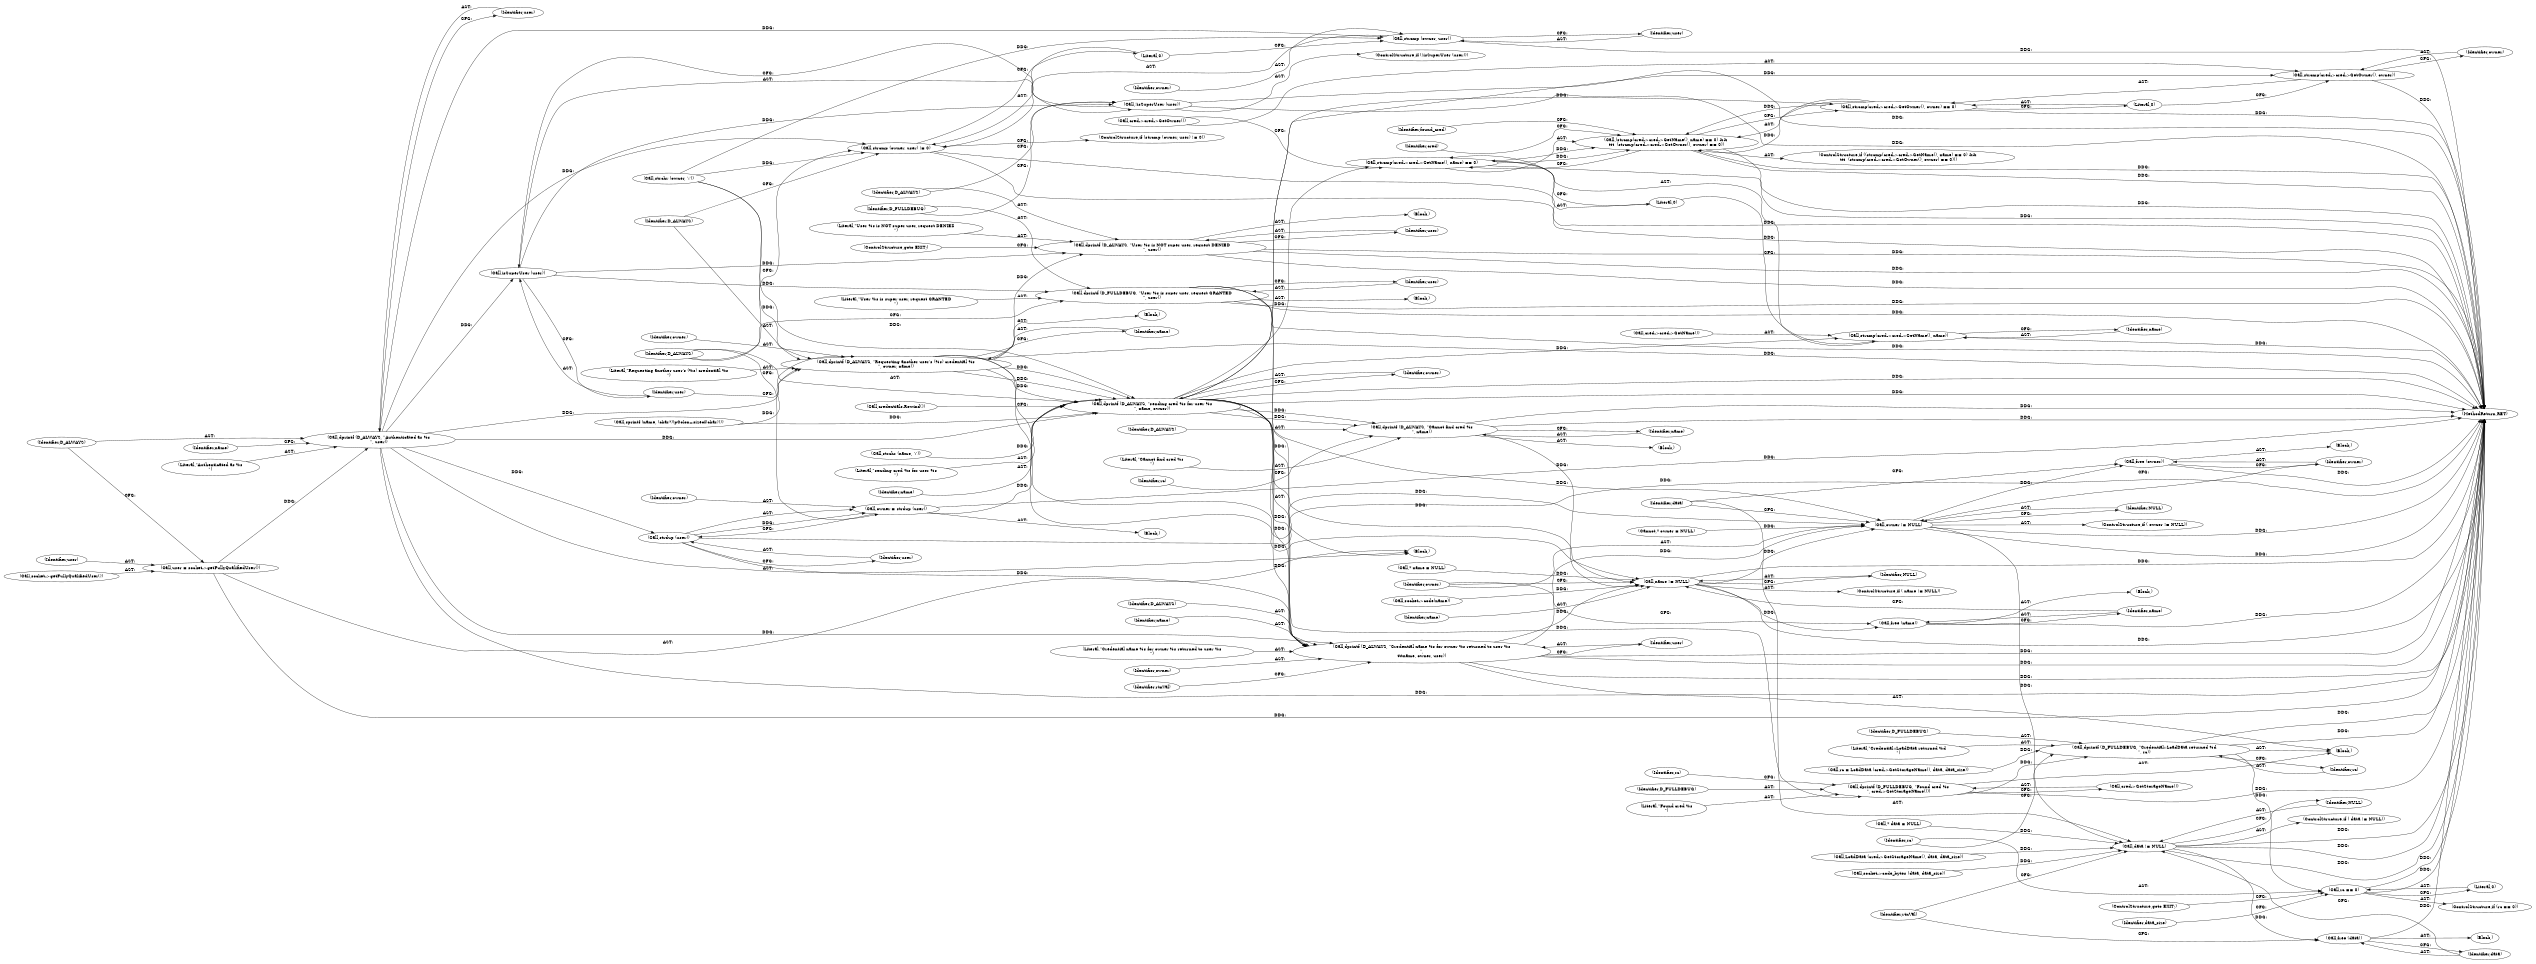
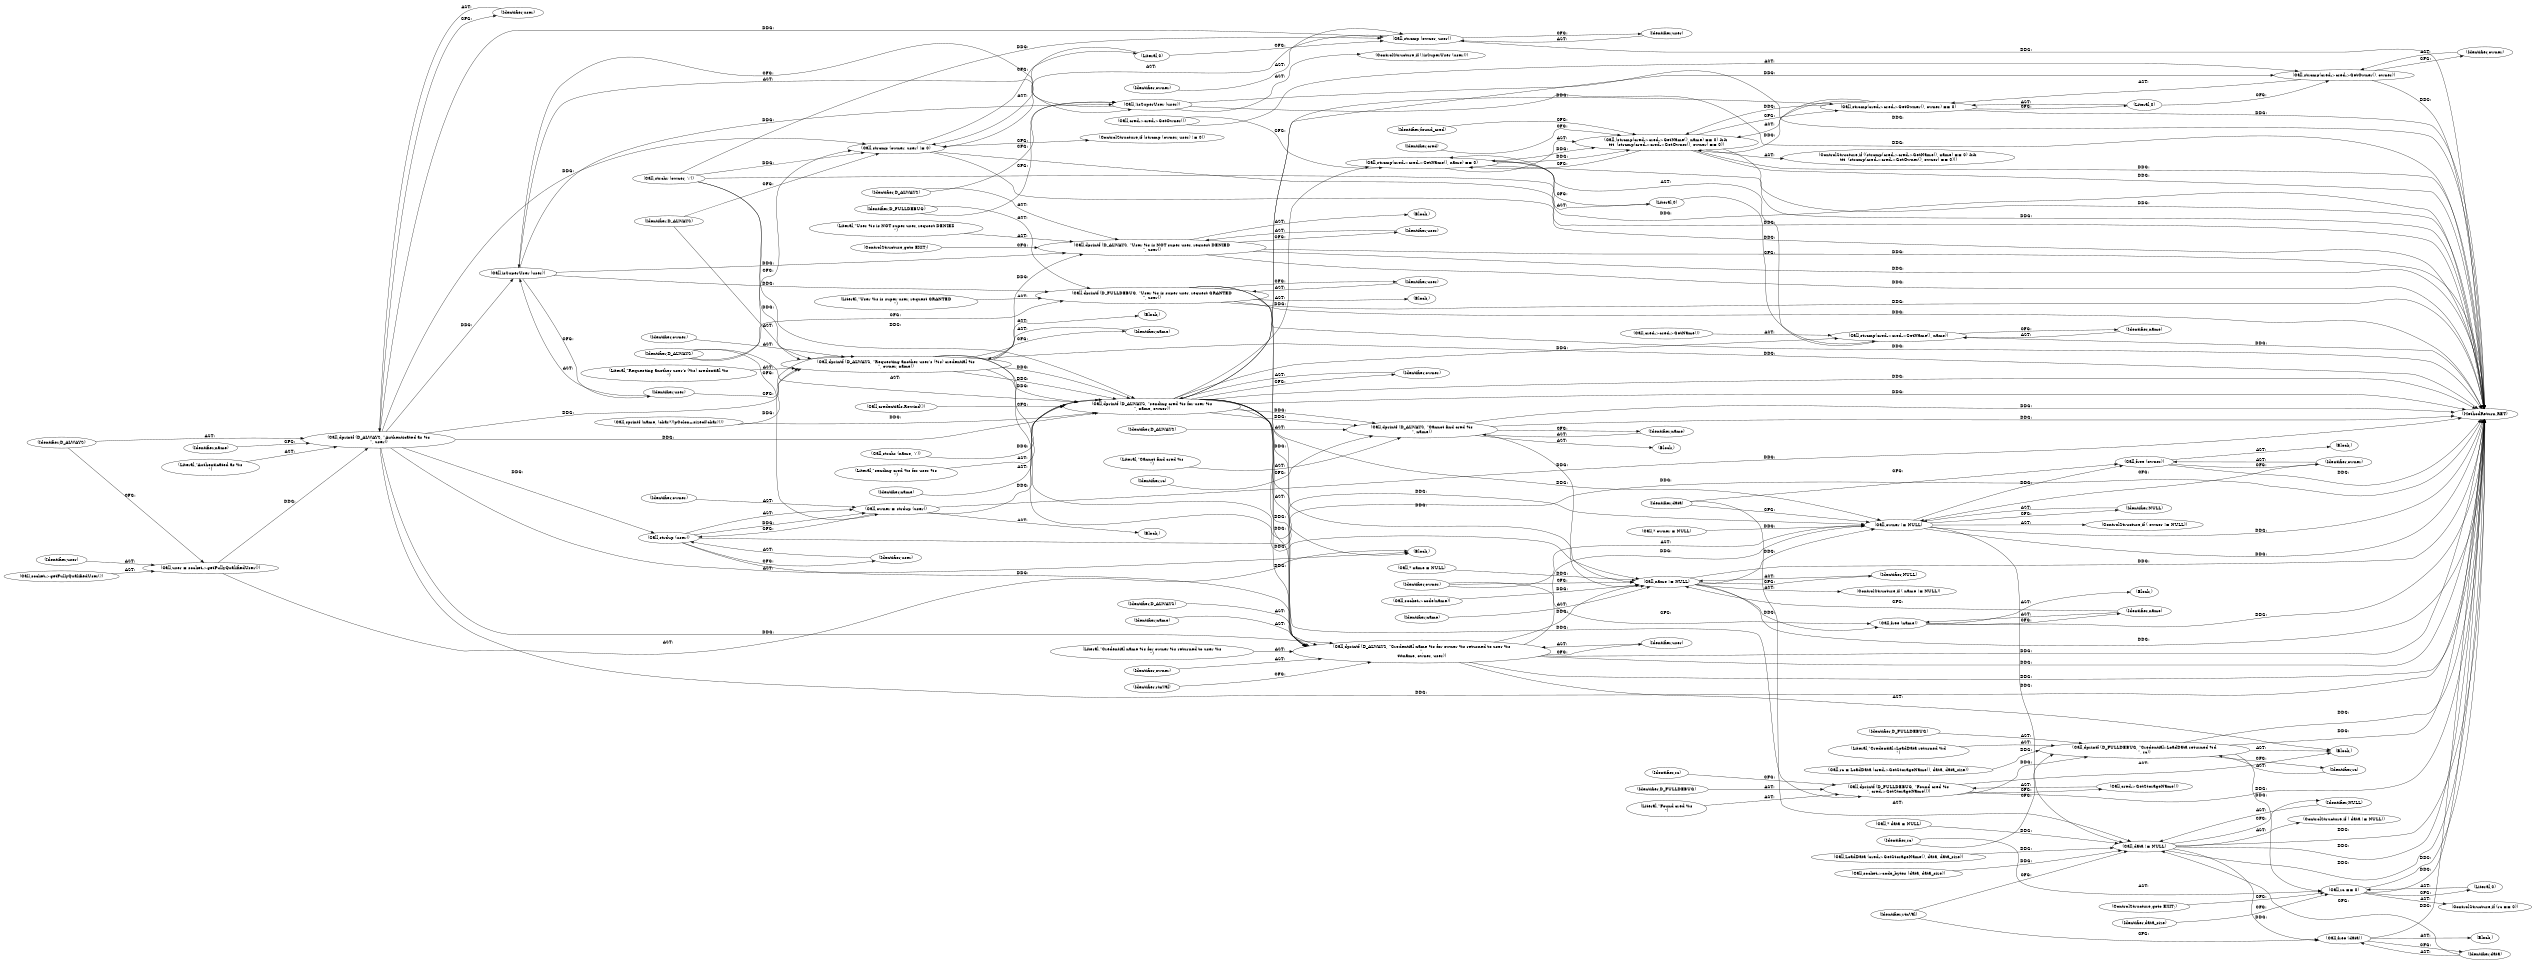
node "(Cannot,* owner = NULL)": label "(Cannot,* owner = NULL)" -> "(Call,* owner = NULL)"
edge "(Call,user = socket->getFullyQualifiedUser())" -> "(MethodReturn,RET)": now "(Call,strchr (owner, ':'))" -> "(MethodReturn,RET)"
